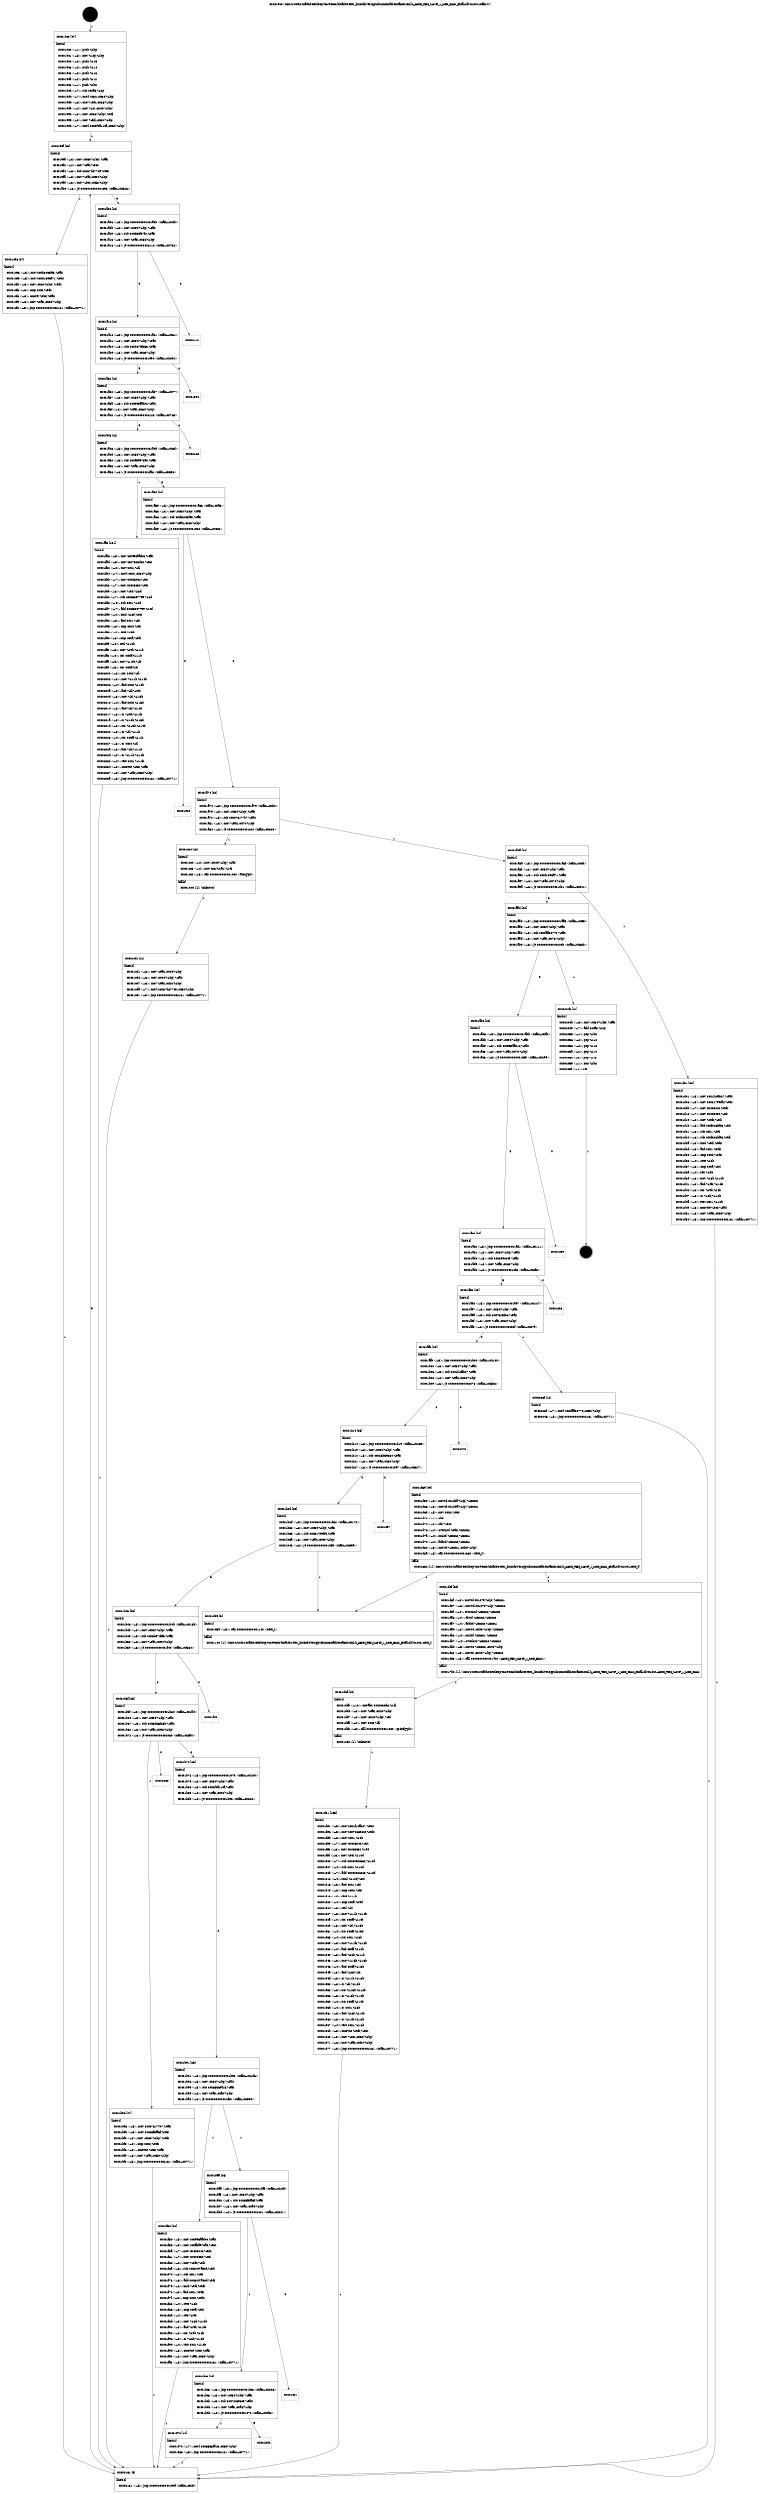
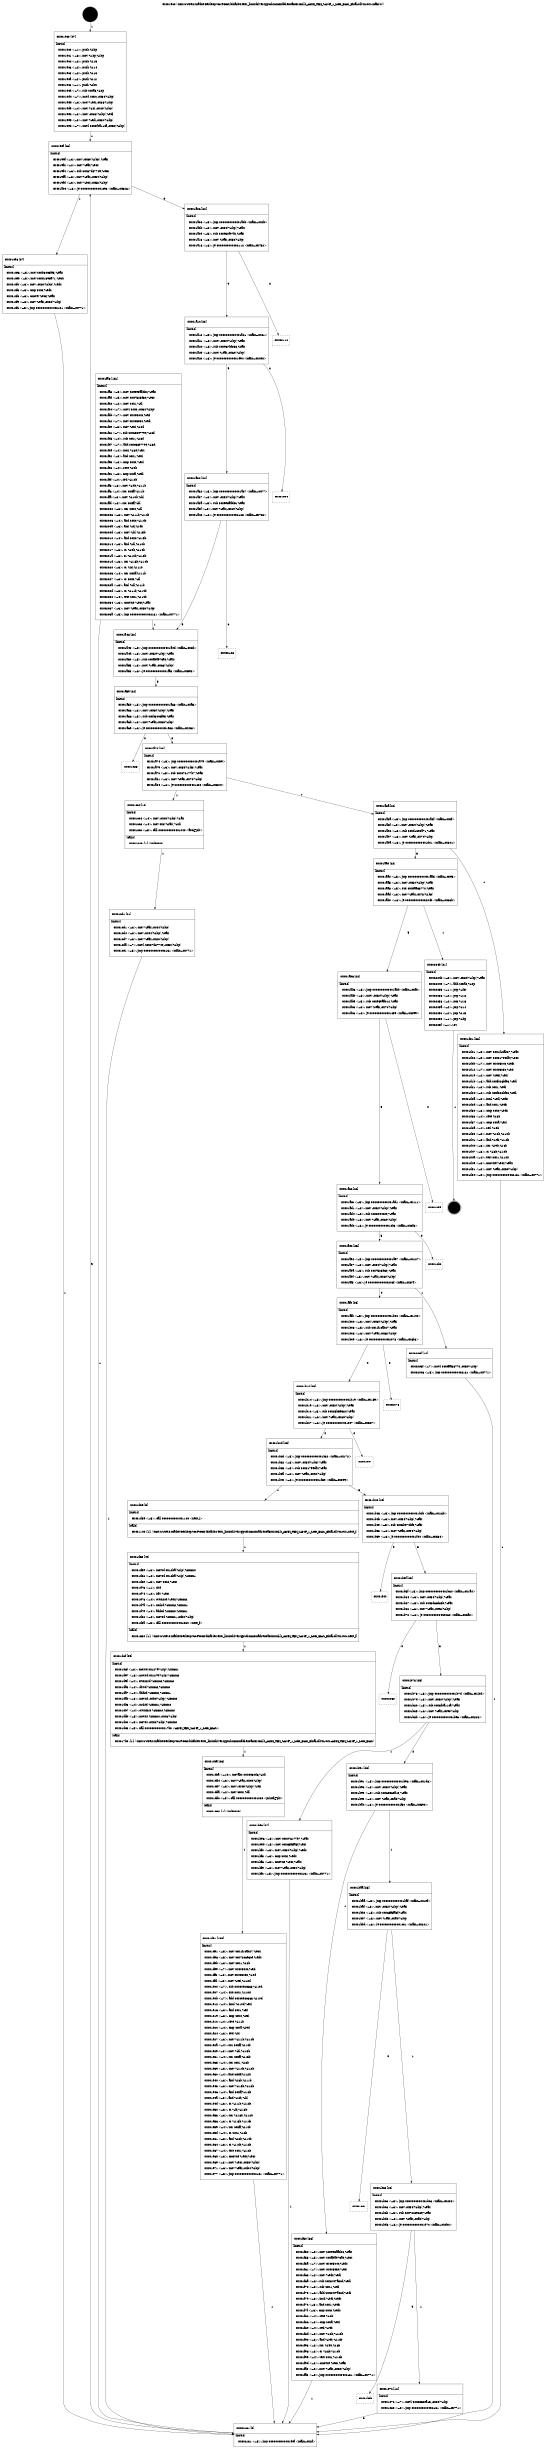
edge "0x401a48 [22]" -> "0x401fa8 [151]": reversed
edge "0x401d5e [49]" -> "0x401d59 [5]": reversed
edge "0x401b5f [25]" -> "0x401be6 [27]": now "0x401b78 [25]" -> "0x401be6 [27]"
edge "0x401e7c [12]" -> "0x402131 [5]": label " 1" -> " 6"
